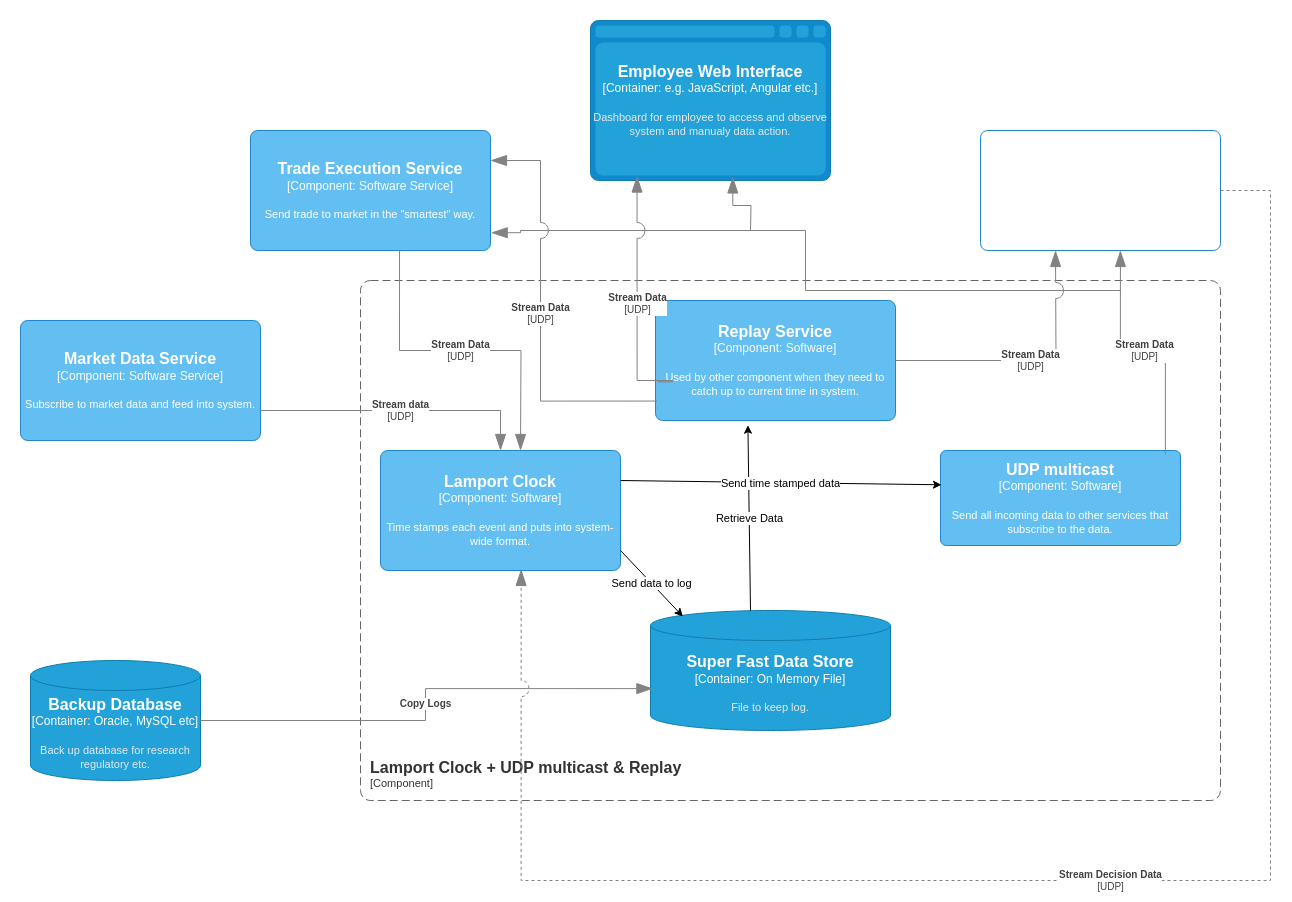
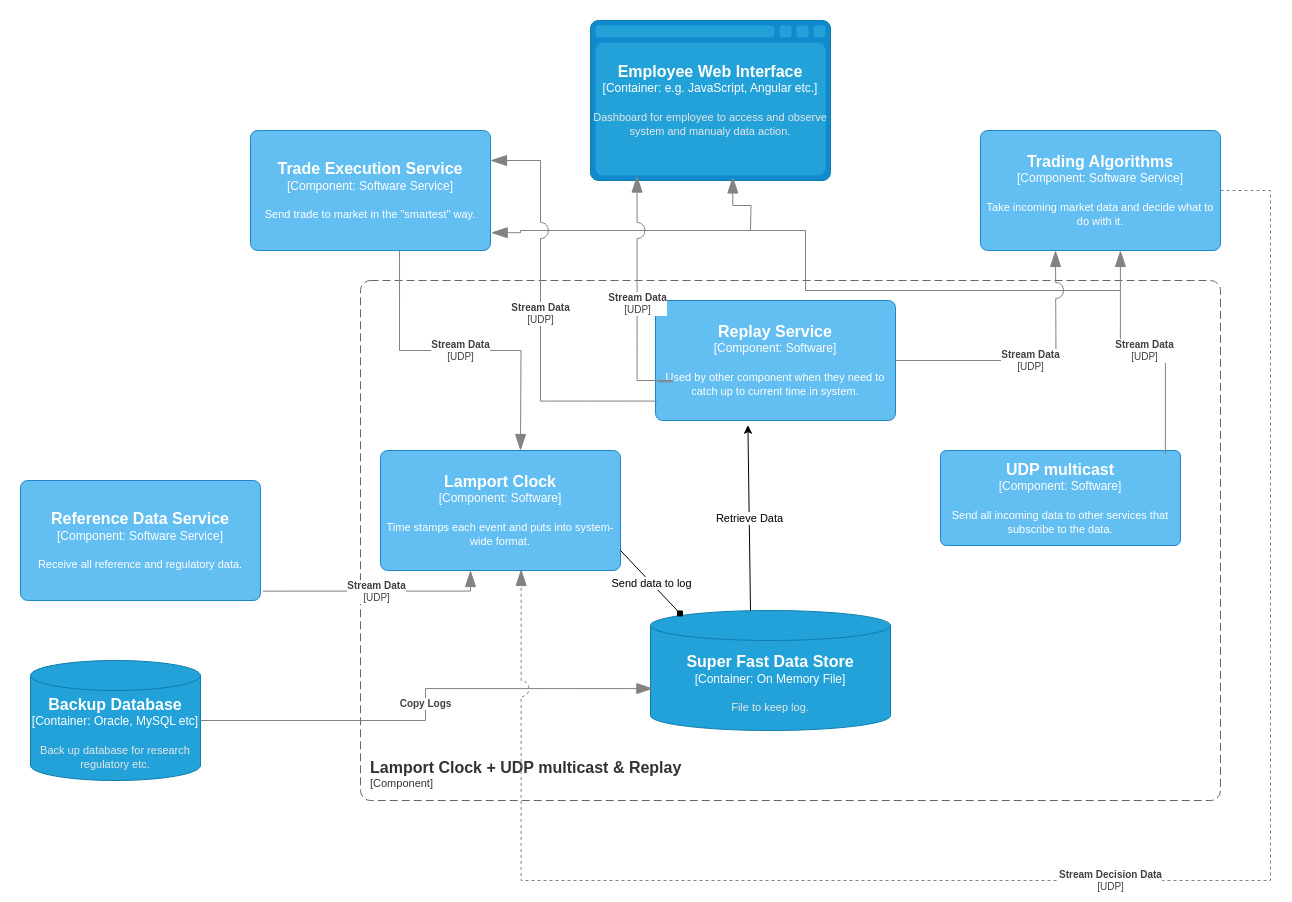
node "Trading Algorithms [Component: Software Service] Take incoming market data and decide what to do with it.": fillcolor #ffffff -> #63bef2
node "Market Data Service [Component: Software Service] Subscribe to market data and feed into system.": removed
edge "Market Data Service [Component: Software Service] Subscribe to market data and feed into system." -> "Lamport Clock [Component: Software] Time stamps each event and puts into system-wide format.": removed, label "Stream data [UDP]"
edge "Lamport Clock [Component: Software] Time stamps each event and puts into system-wide format." -> "UDP multicast [Component: Software] Send all incoming data to other services that subscribe to the data.": removed, label "Send time stamped data"
node "Reference Data Service [Component: Software Service] Receive all reference and regulatory data.": added
edge "Reference Data Service [Component: Software Service] Receive all reference and regulatory data." -> "Lamport Clock [Component: Software] Time stamps each event and puts into system-wide format.": added, label "Stream Data [UDP]"
edge "Lamport Clock [Component: Software] Time stamps each event and puts into system-wide format." -> "Super Fast Data Store [Container: On Memory File] File to keep log.": arrowhead classic -> diamond
